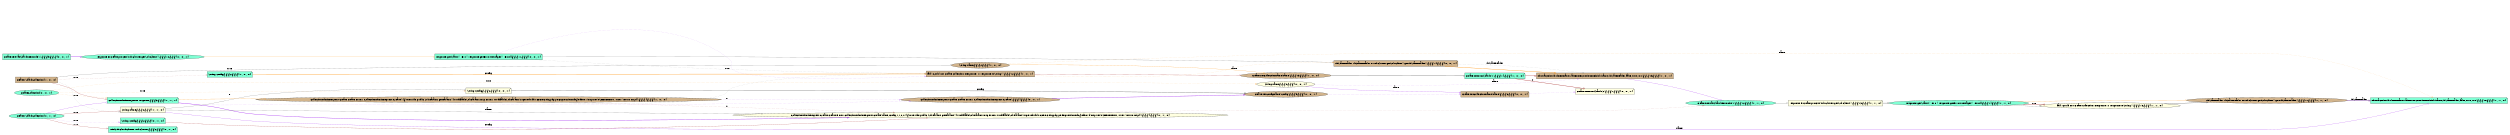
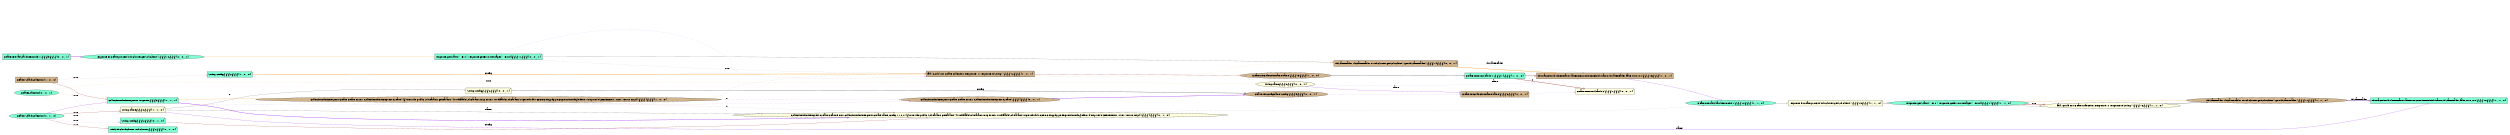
node "String name@@@2@@@['1', '0', '0']": removed
edge "createCollection['0', '0', '1']" -> "String config@@@2@@@['0', '0', '1']": now "createCollection['0', '0', '1']" -> "String config@@@2@@@['0', '1', '0']"
